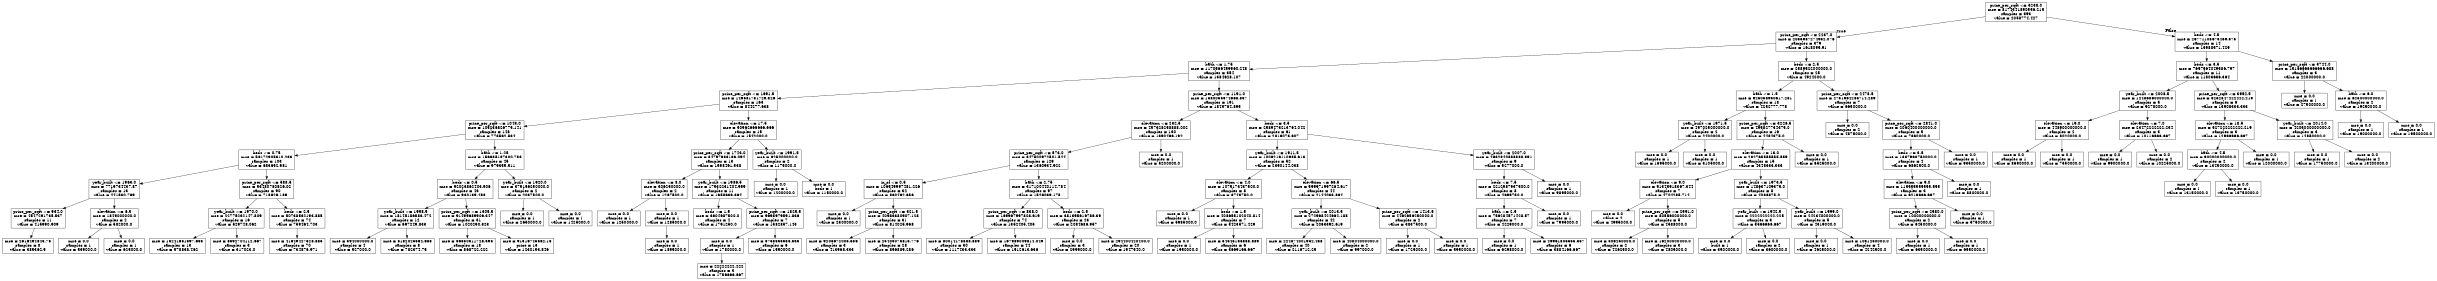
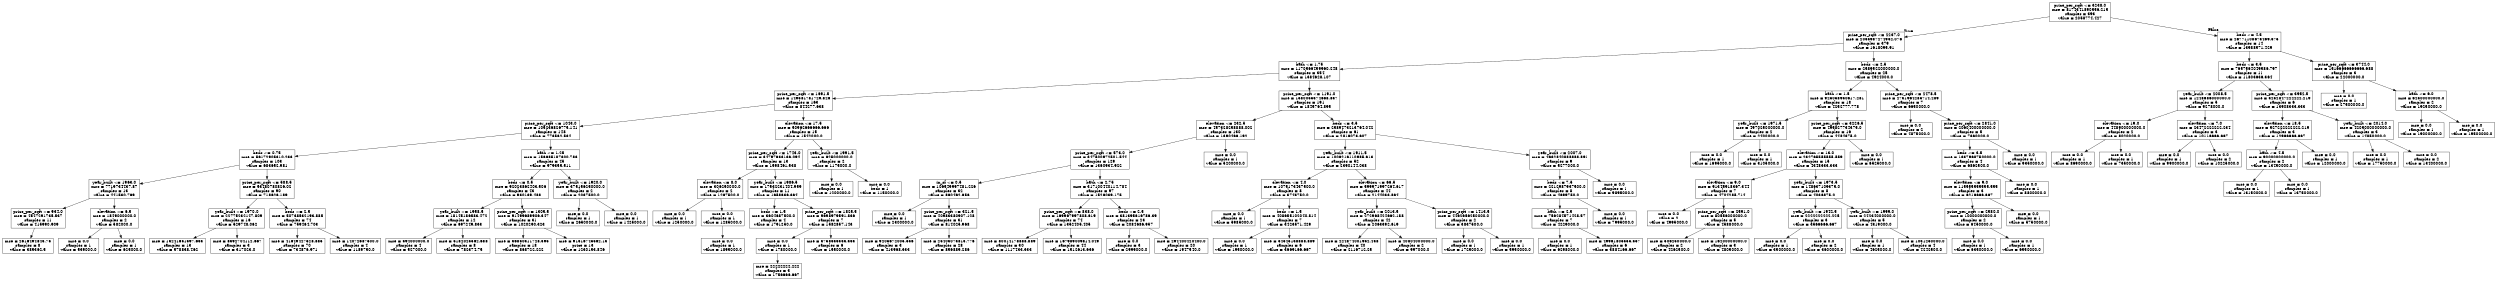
node "mse = 14072687500.0 samples = 4 value = 1189750.0": added
node "mse = 0.0 built = 1 value = 3500000.0": label "mse = 0.0 built = 1 value = 3500000.0" -> "mse = 0.0 samples = 1 value = 3500000.0"
